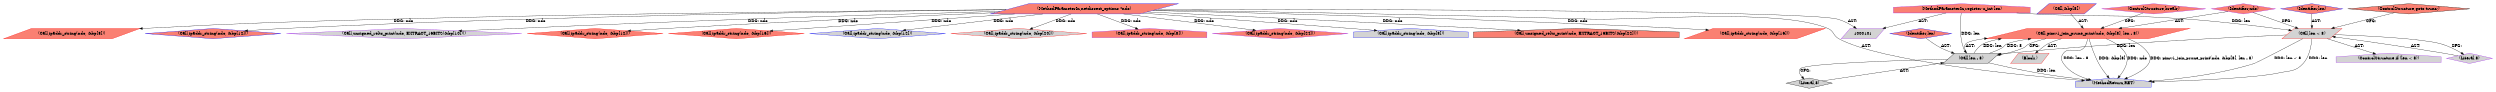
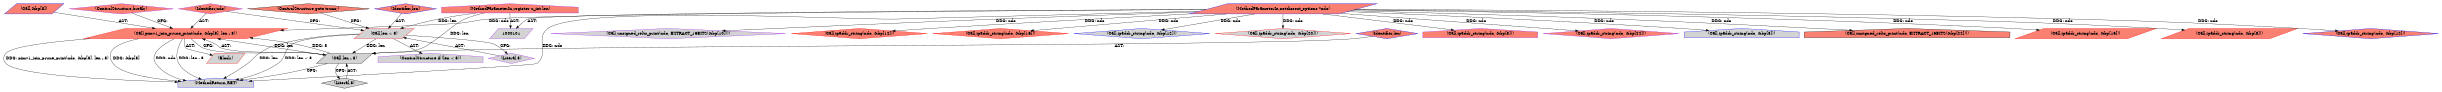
edge "(MethodParameterIn,netdissect_options *ndo)" -> "(Call,pimv1_join_prune_print(ndo, &bp[8], len - 8))": added, label "DDG: ndo"
edge "(MethodParameterIn,netdissect_options *ndo)" -> "(MethodReturn,RET)": label "AST: " -> "DDG: ndo"
edge "(Call,len - 8)" -> "(MethodReturn,RET)": label "DDG: len" -> "CFG: "
